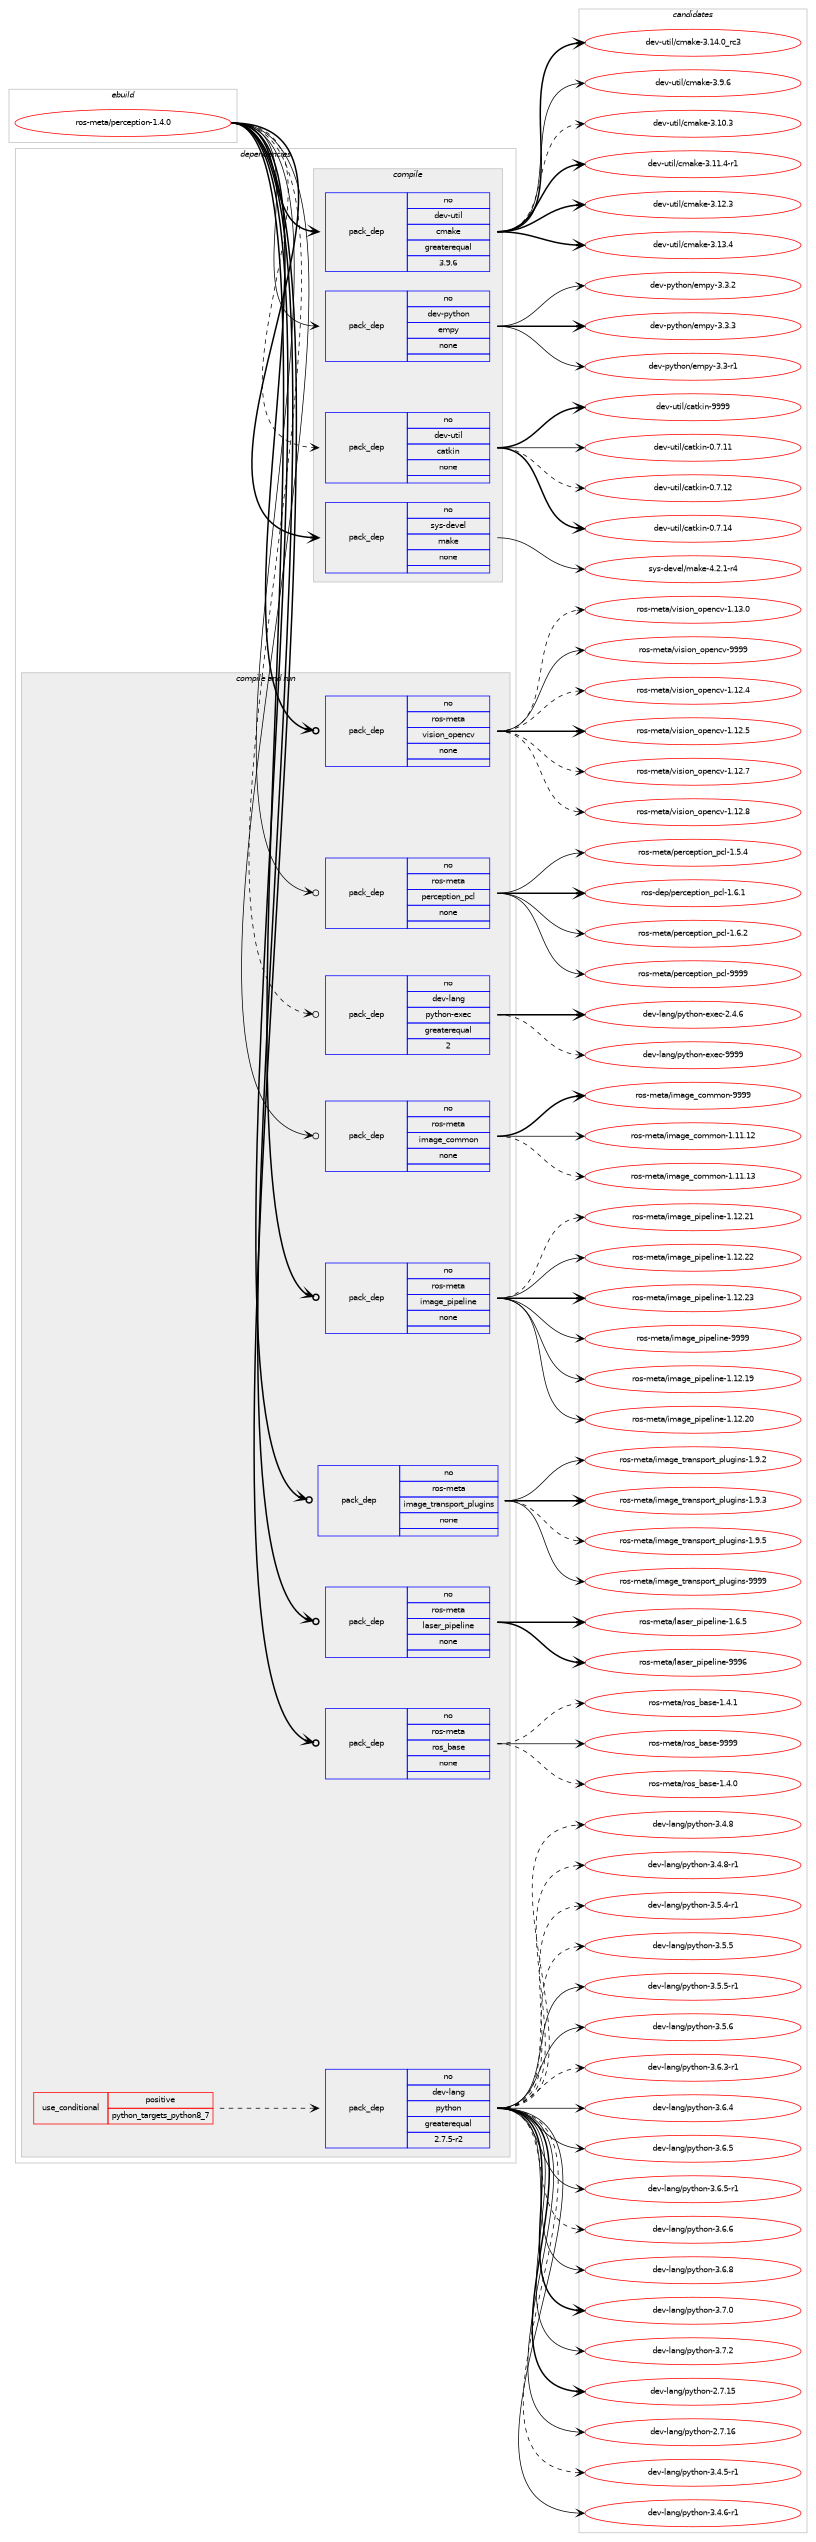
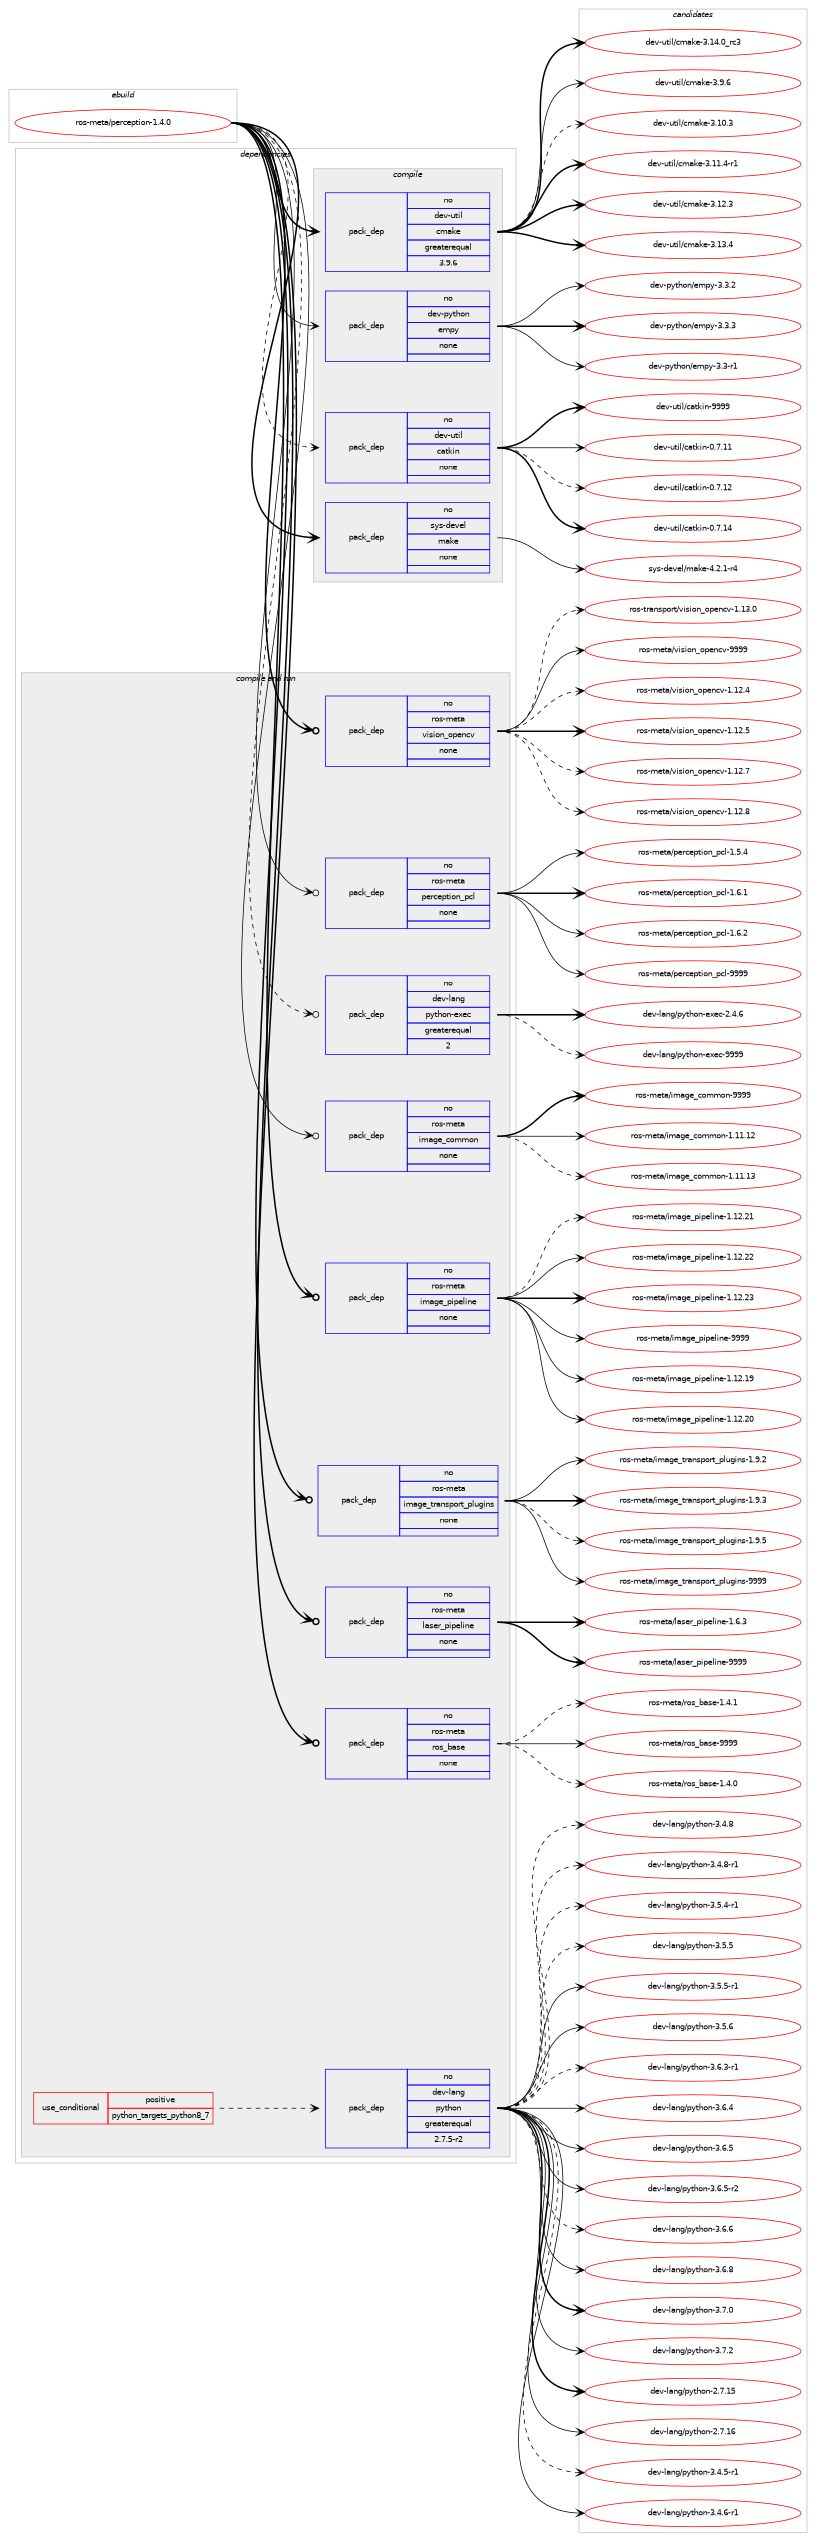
node "ros-meta/vision_opencv-1.13.0": label "ros-meta/vision_opencv-1.13.0" -> "ros-transport/vision_opencv-1.13.0"
node "ros-dep/perception_pcl-1.6.1": label "ros-dep/perception_pcl-1.6.1" -> "ros-meta/perception_pcl-1.6.1"
node "ros-meta/laser_pipeline-1.6.5": label "ros-meta/laser_pipeline-1.6.5" -> "ros-meta/laser_pipeline-1.6.3"
node "ros-meta/laser_pipeline-9996": label "ros-meta/laser_pipeline-9996" -> "ros-meta/laser_pipeline-9999"
node "dev-lang/python-3.6.5-r1": label "dev-lang/python-3.6.5-r1" -> "dev-lang/python-3.6.5-r2"
